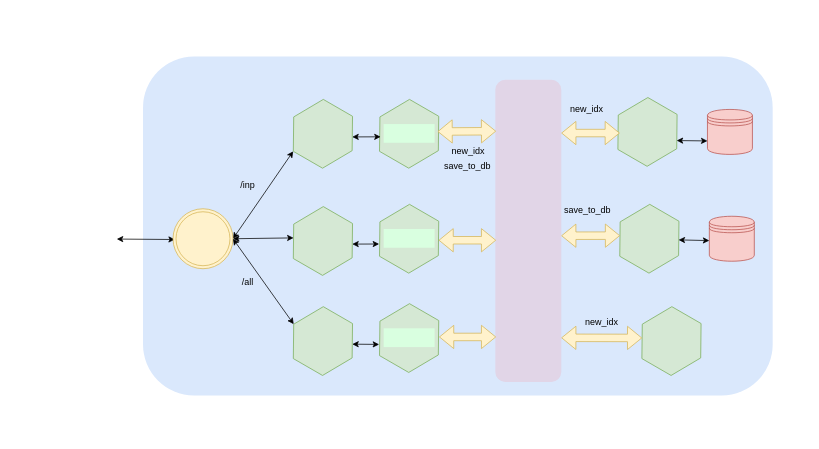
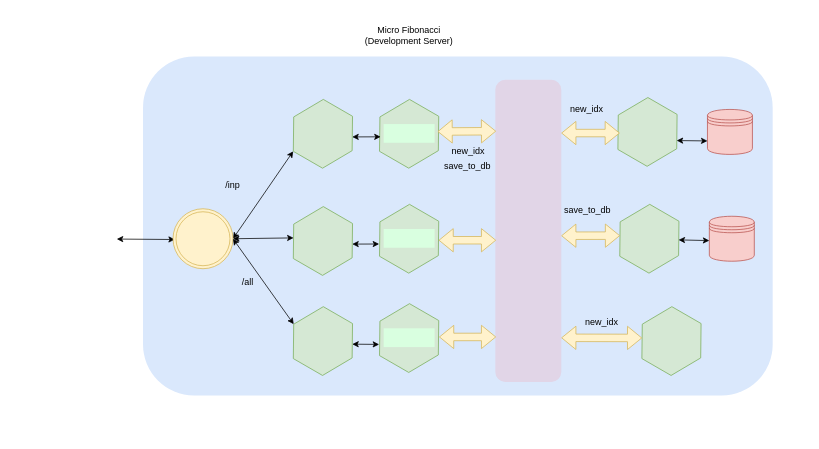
node "Micro Fibonacci (Development Server)": added
node "/inp": moved (248, 186) -> (233, 186)
